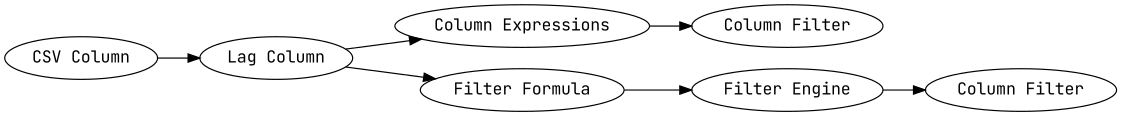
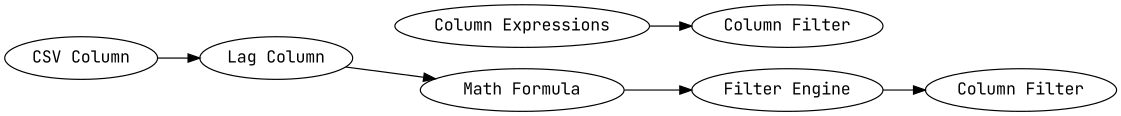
edge "Lag Column" -> "Column Expressions": removed
node "Filter Formula": label "Filter Formula" -> "Math Formula"
